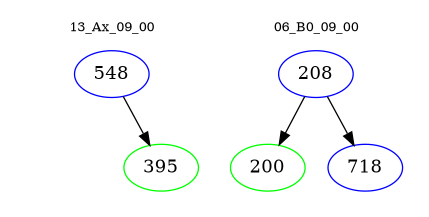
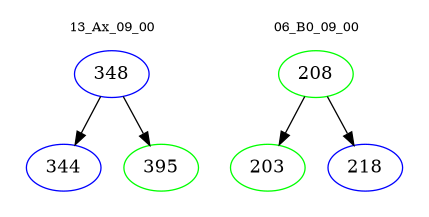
node "548": label "548" -> "348"
node "208": color blue -> green
node "344": added
node "200": label "200" -> "203"
node "718": label "718" -> "218"
